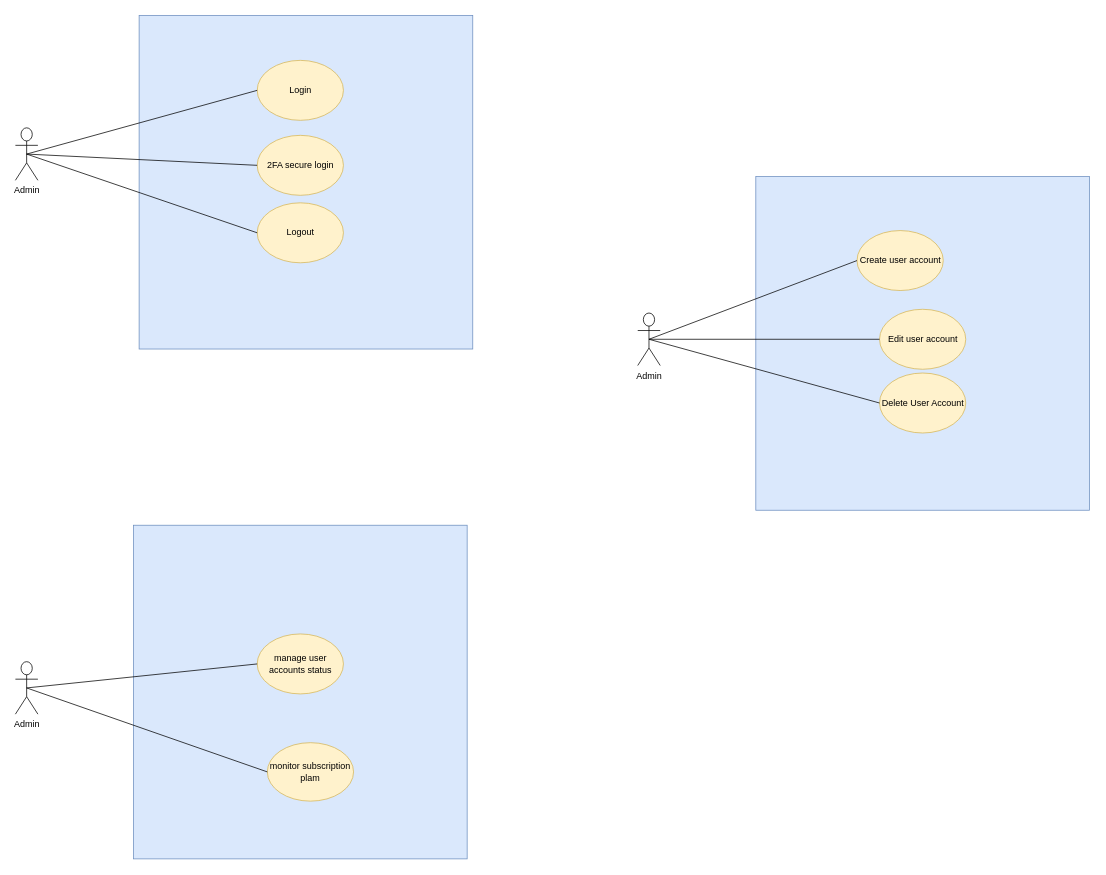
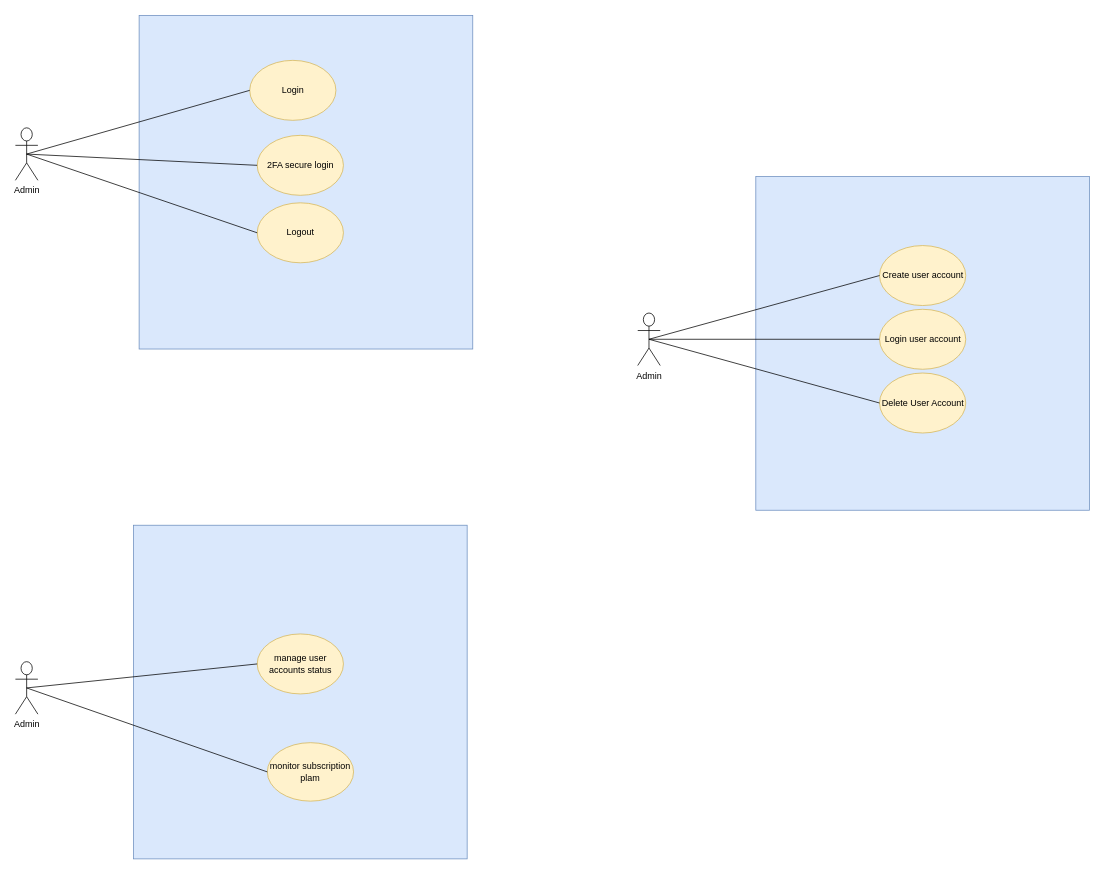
node "Login": moved (300, 90) -> (293, 90)
node "Create user account": moved (900, 261) -> (923, 276)
node "Edit user account": label "Edit user account" -> "Login user account"
